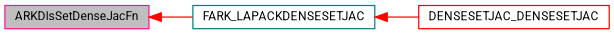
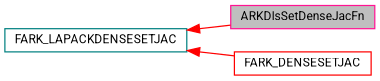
edge "FARK_LAPACKDENSESETJAC" -> "ARKDlsSetDenseJacFn": reversed
node "DENSESETJAC_DENSESETJAC": label "DENSESETJAC_DENSESETJAC" -> "FARK_DENSESETJAC"
